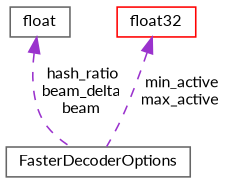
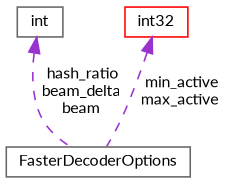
node "float": label "float" -> "int"
node "float32": label "float32" -> "int32"
